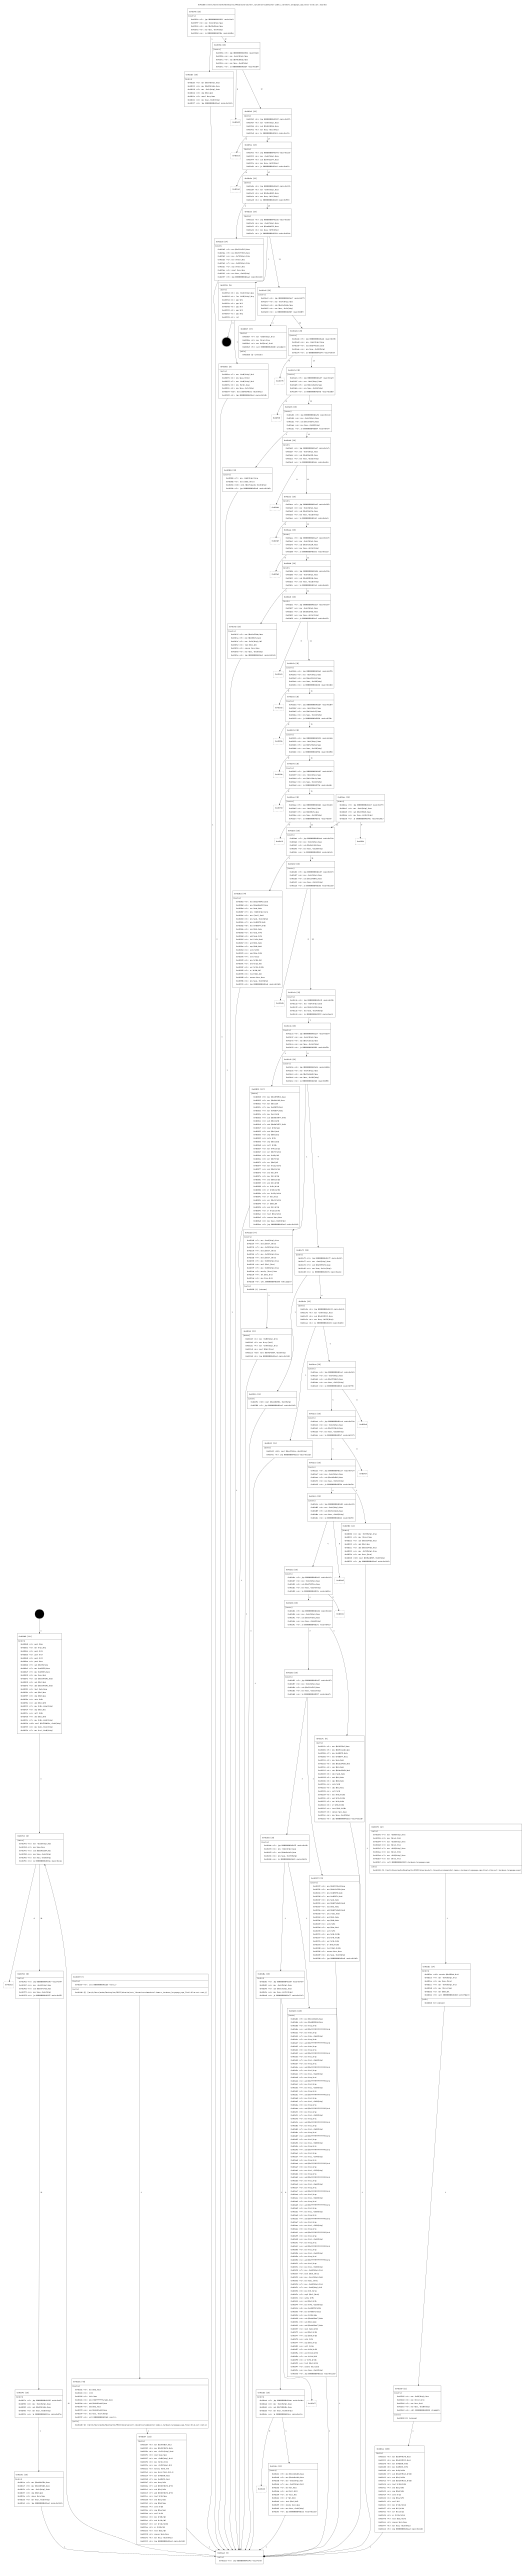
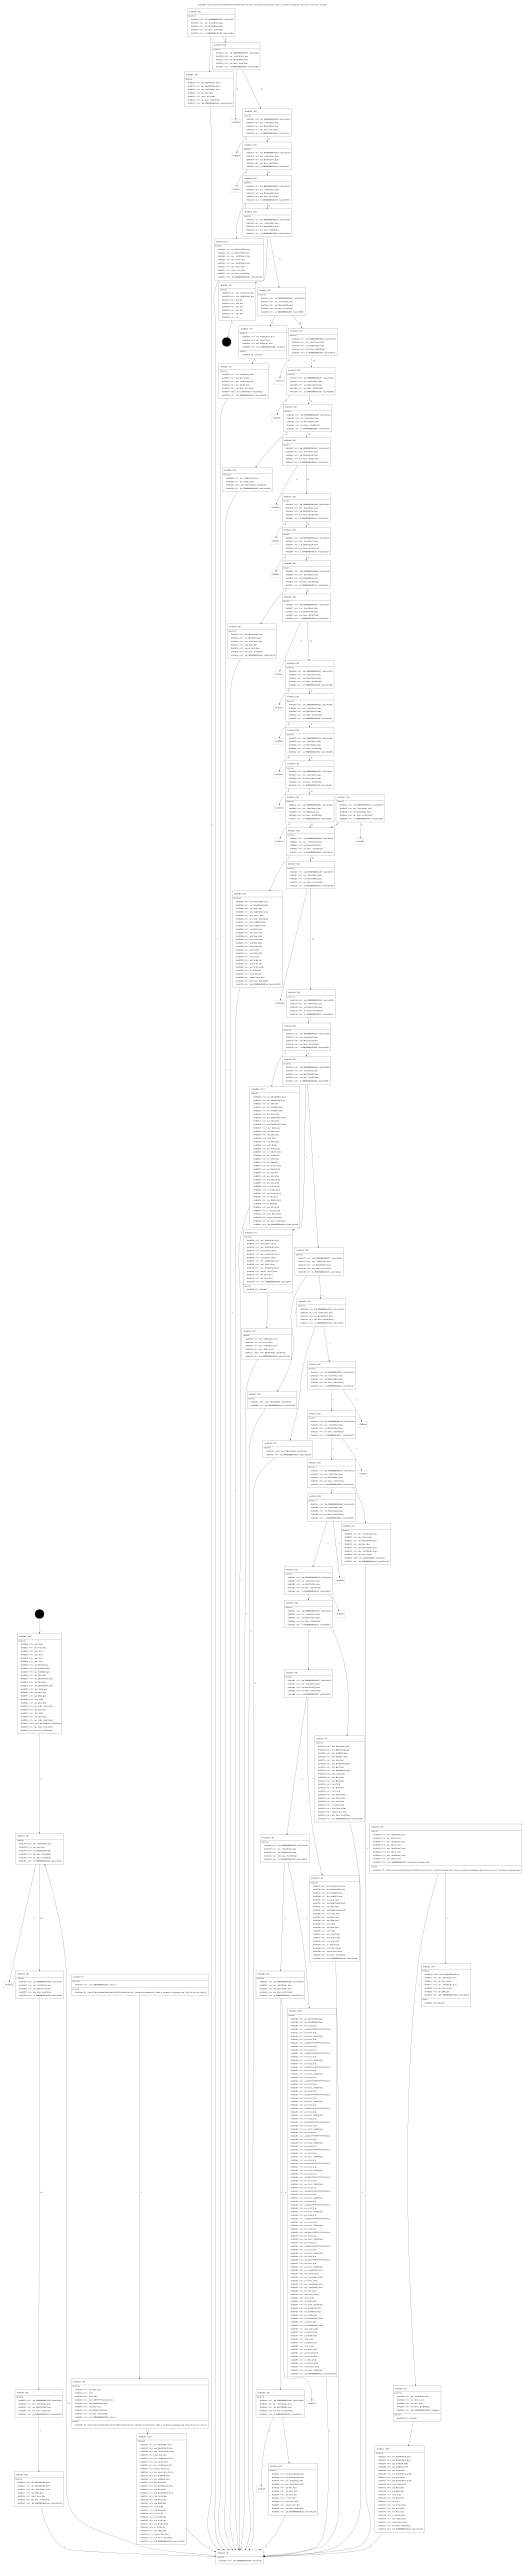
edge "0x402916 [16]" -> "0x4020ea [36]": now "0x4020d7 [19]" -> "0x4020ea [36]"
edge "0x4023bc [29]" -> "0x4023d9 [21]": now "0x402392 [42]" -> "0x4023d9 [21]"
